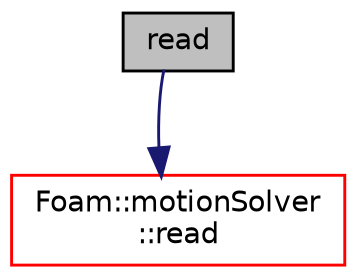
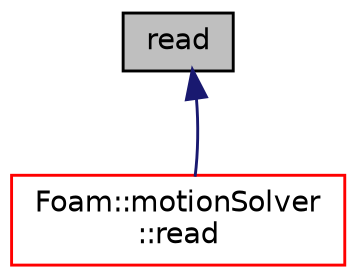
edge "read" -> "Foam::motionSolver ::read": reversed
